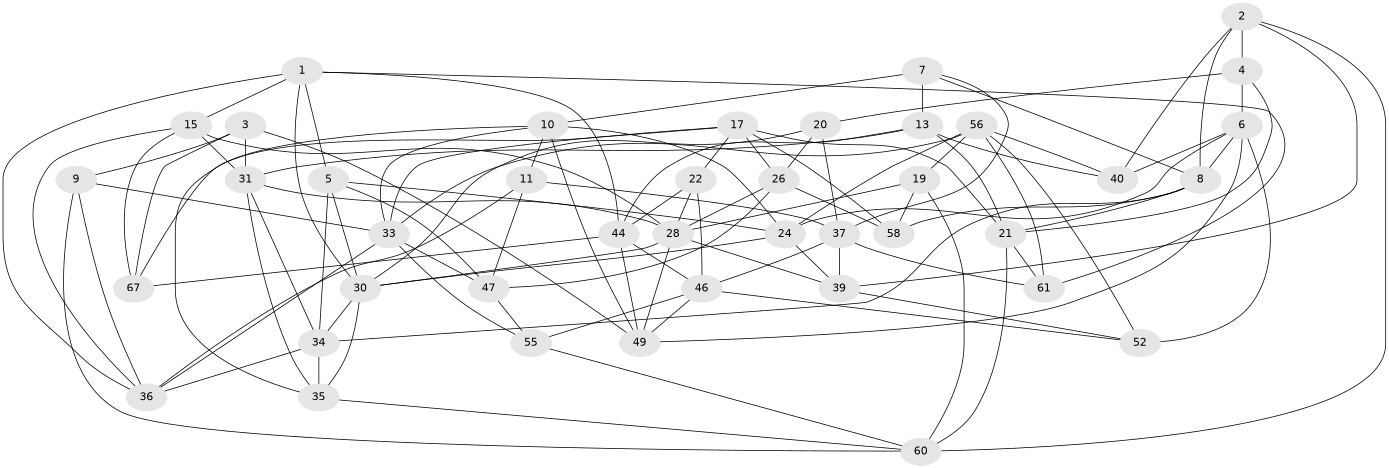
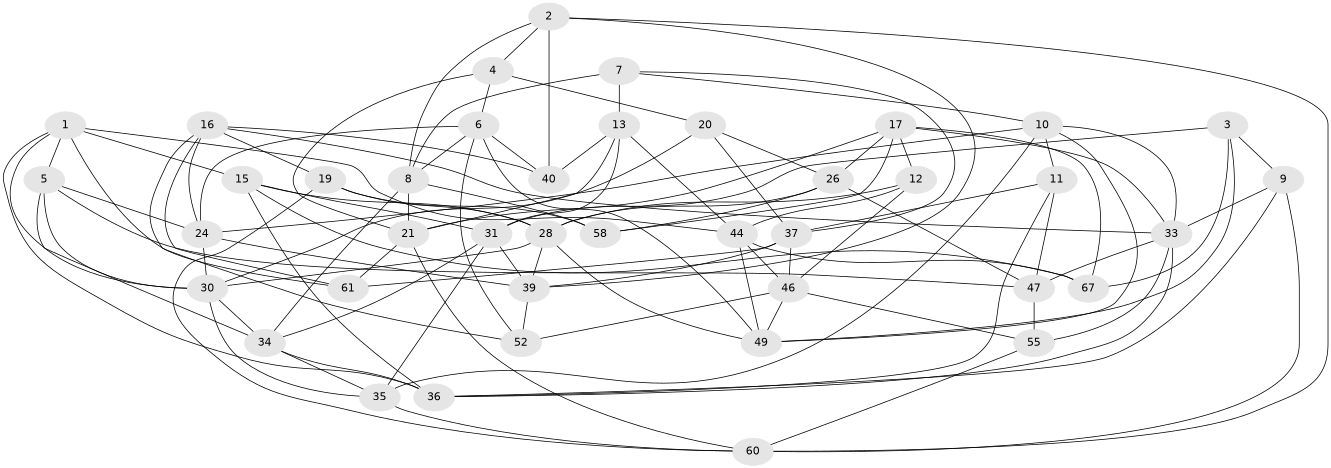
node "56": label "56" -> "16"
node "22": label "22" -> "12"
edge "31" -- "28": now "31" -- "39"
